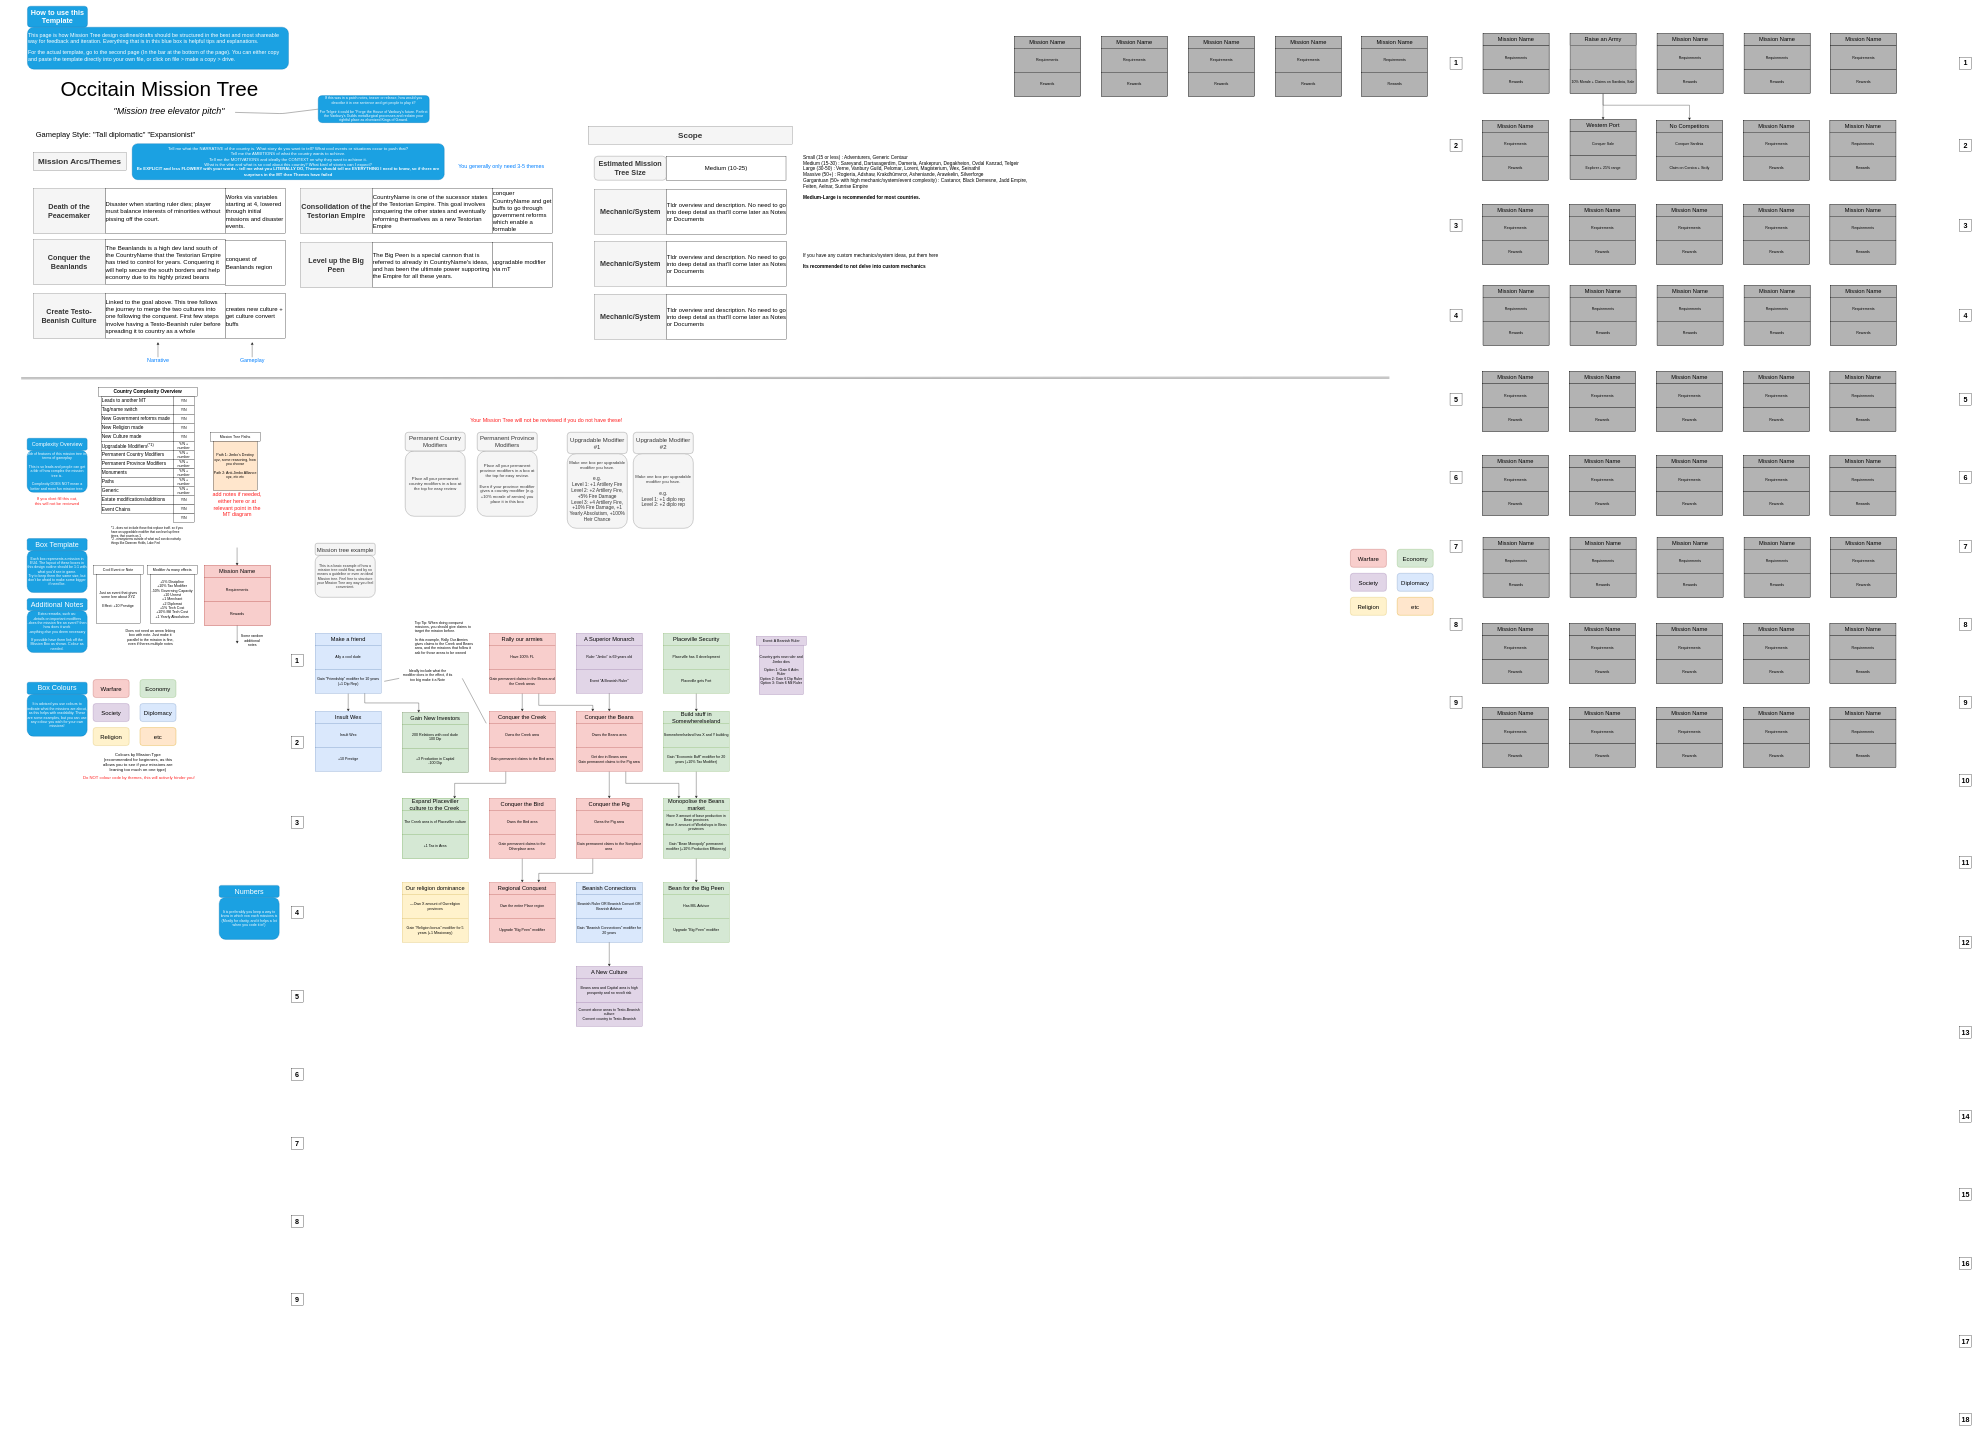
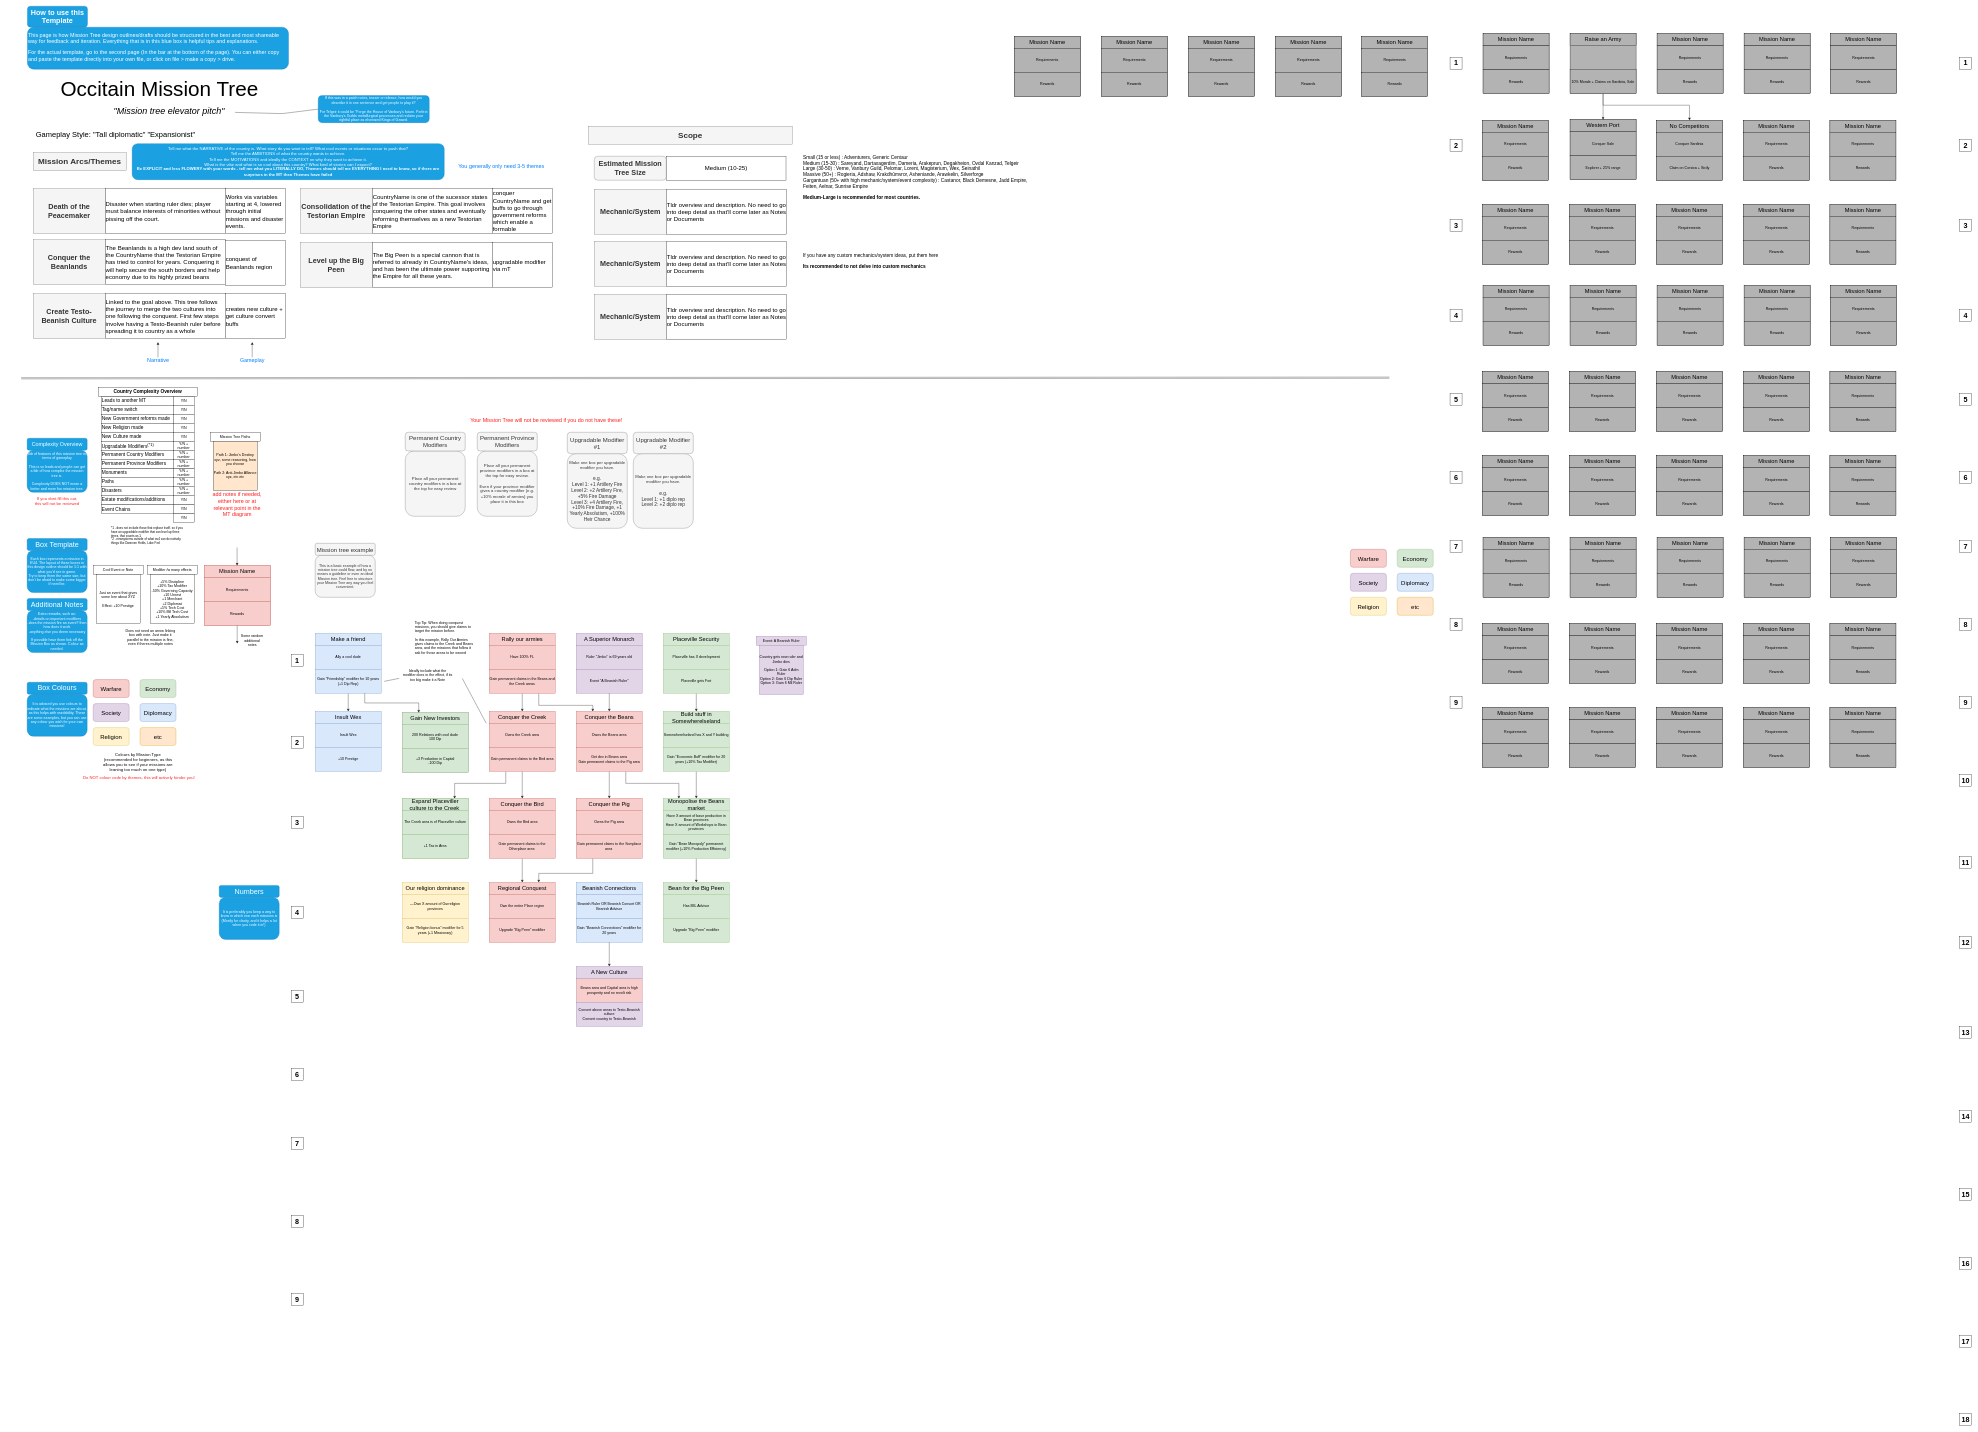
node "Generic": label "Generic" -> "Disasters"
edge "Gain permanent claims to the Bird area" -> "Conquer the Bird": added
node "Beans area and Capital area is high prosperity and no revolt risk": fillcolor #e1d5e7 -> #f8cecc
